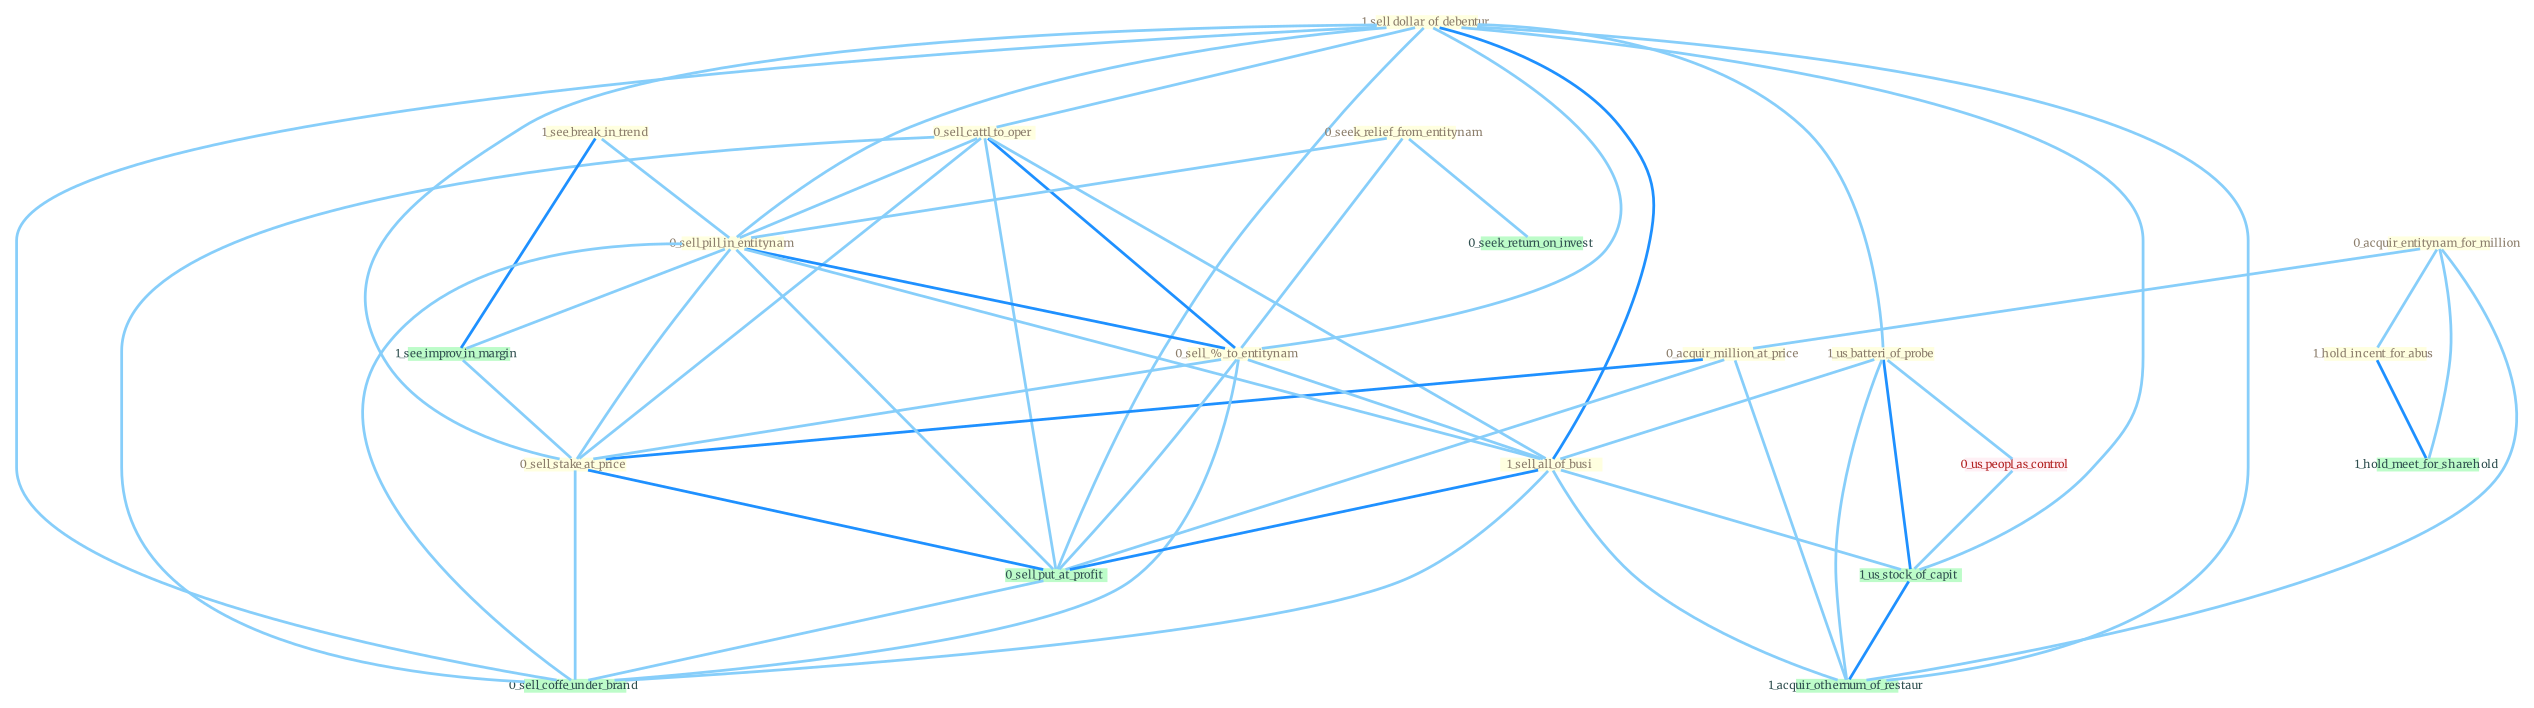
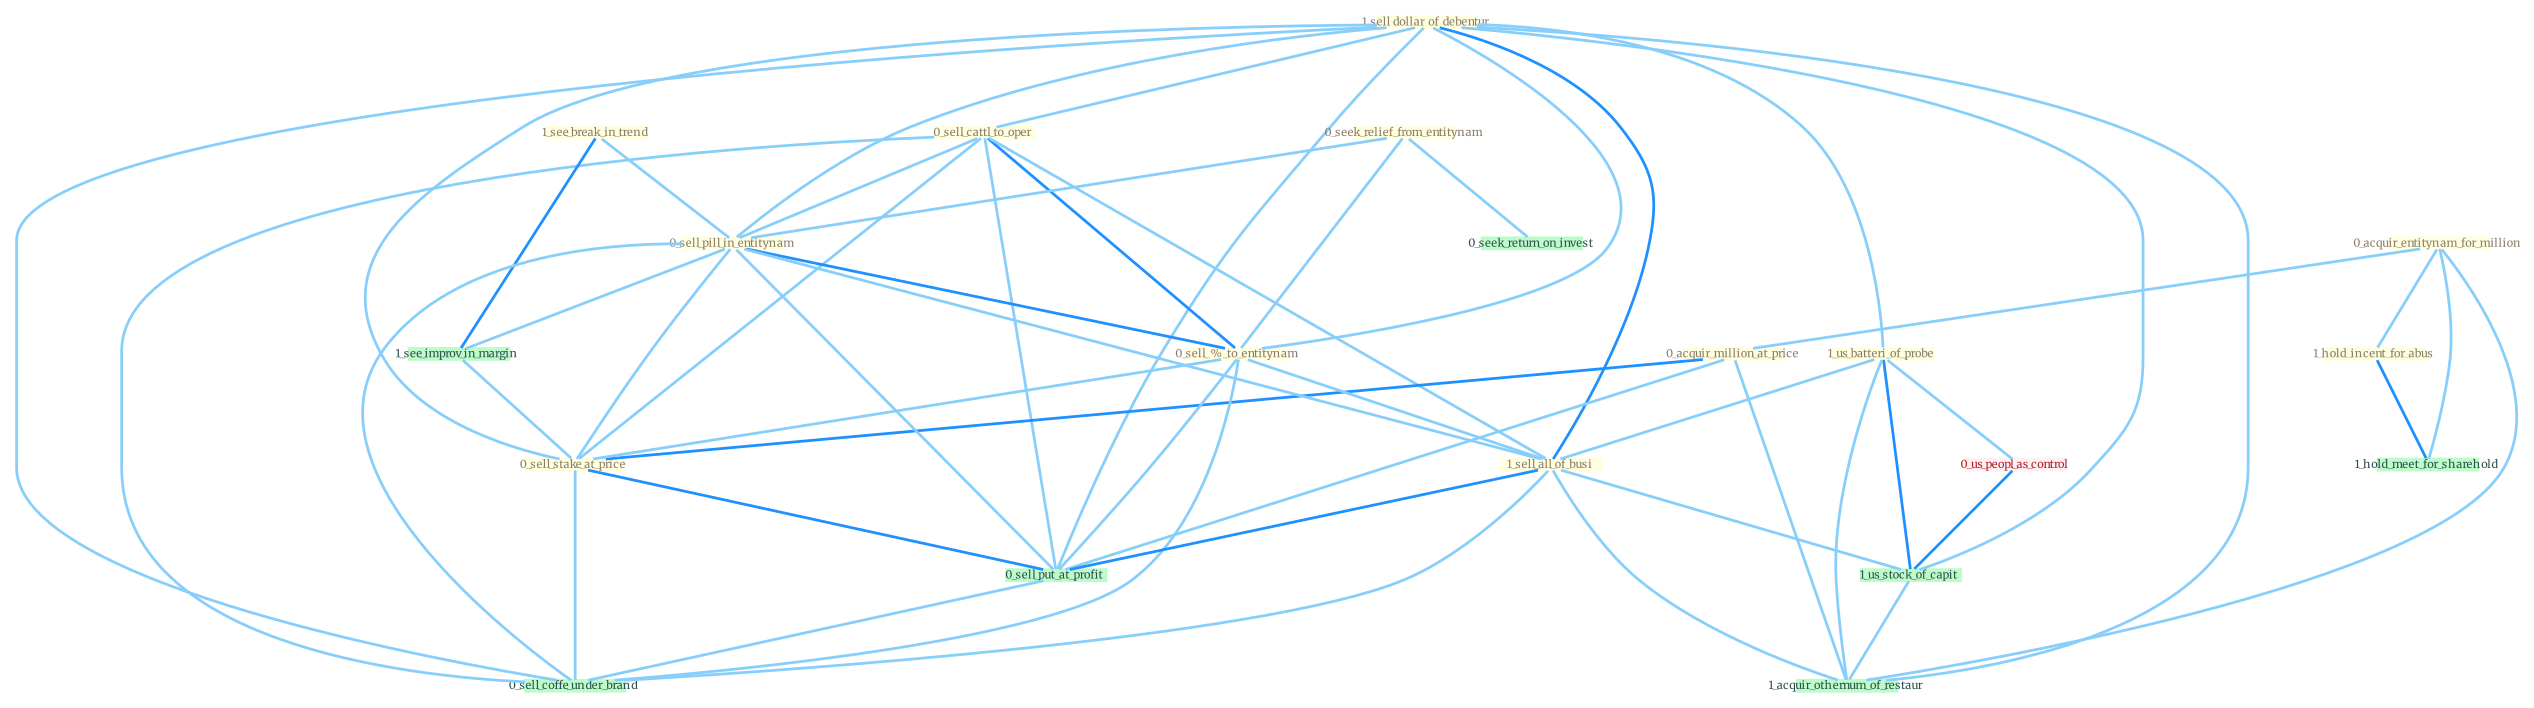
edge "0_us_peopl_as_control" -- "1_us_stock_of_capit": color #87cefa -> #1e90ff
edge "1_us_stock_of_capit" -- "1_acquir_othernum_of_restaur": color #1e90ff -> #87cefa
